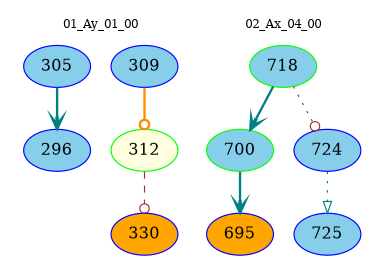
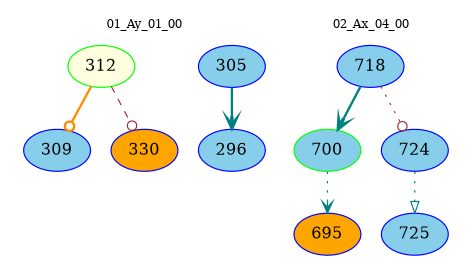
node "718": color green -> blue
edge "309" -> "312": reversed
edge "700" -> "695": style bold -> dotted
